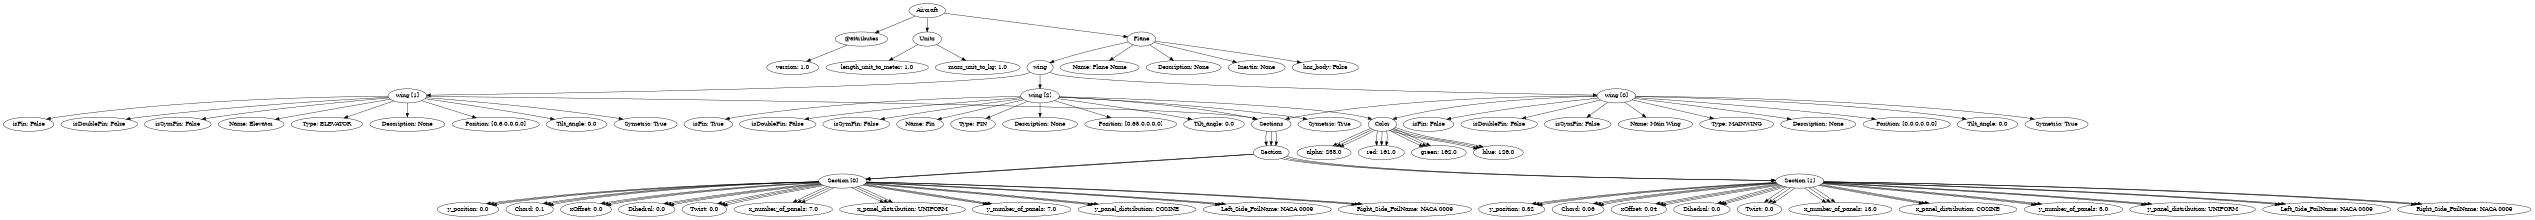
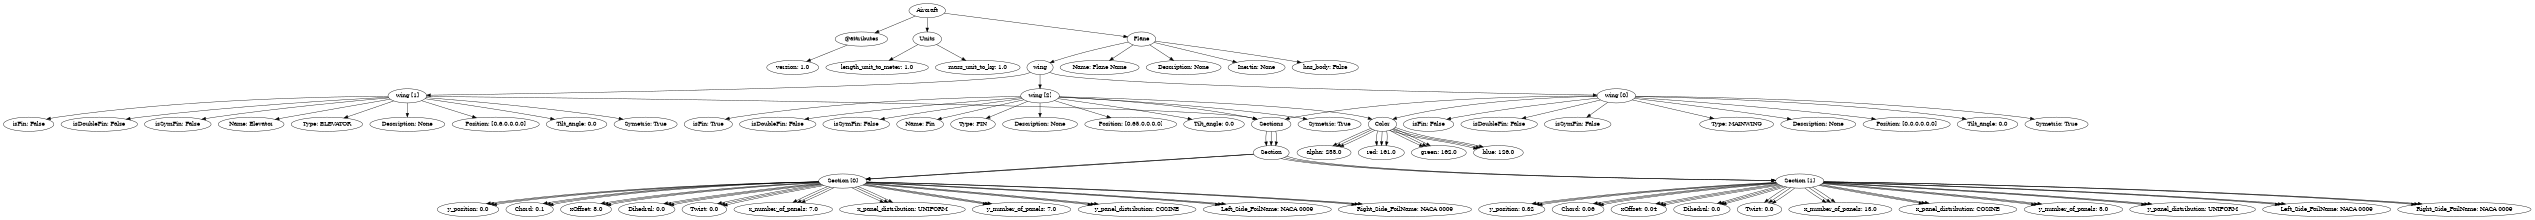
node "Name: Main Wing": removed
node "xOffset: 0.0": label "xOffset: 0.0" -> "xOffset: 8.0"
